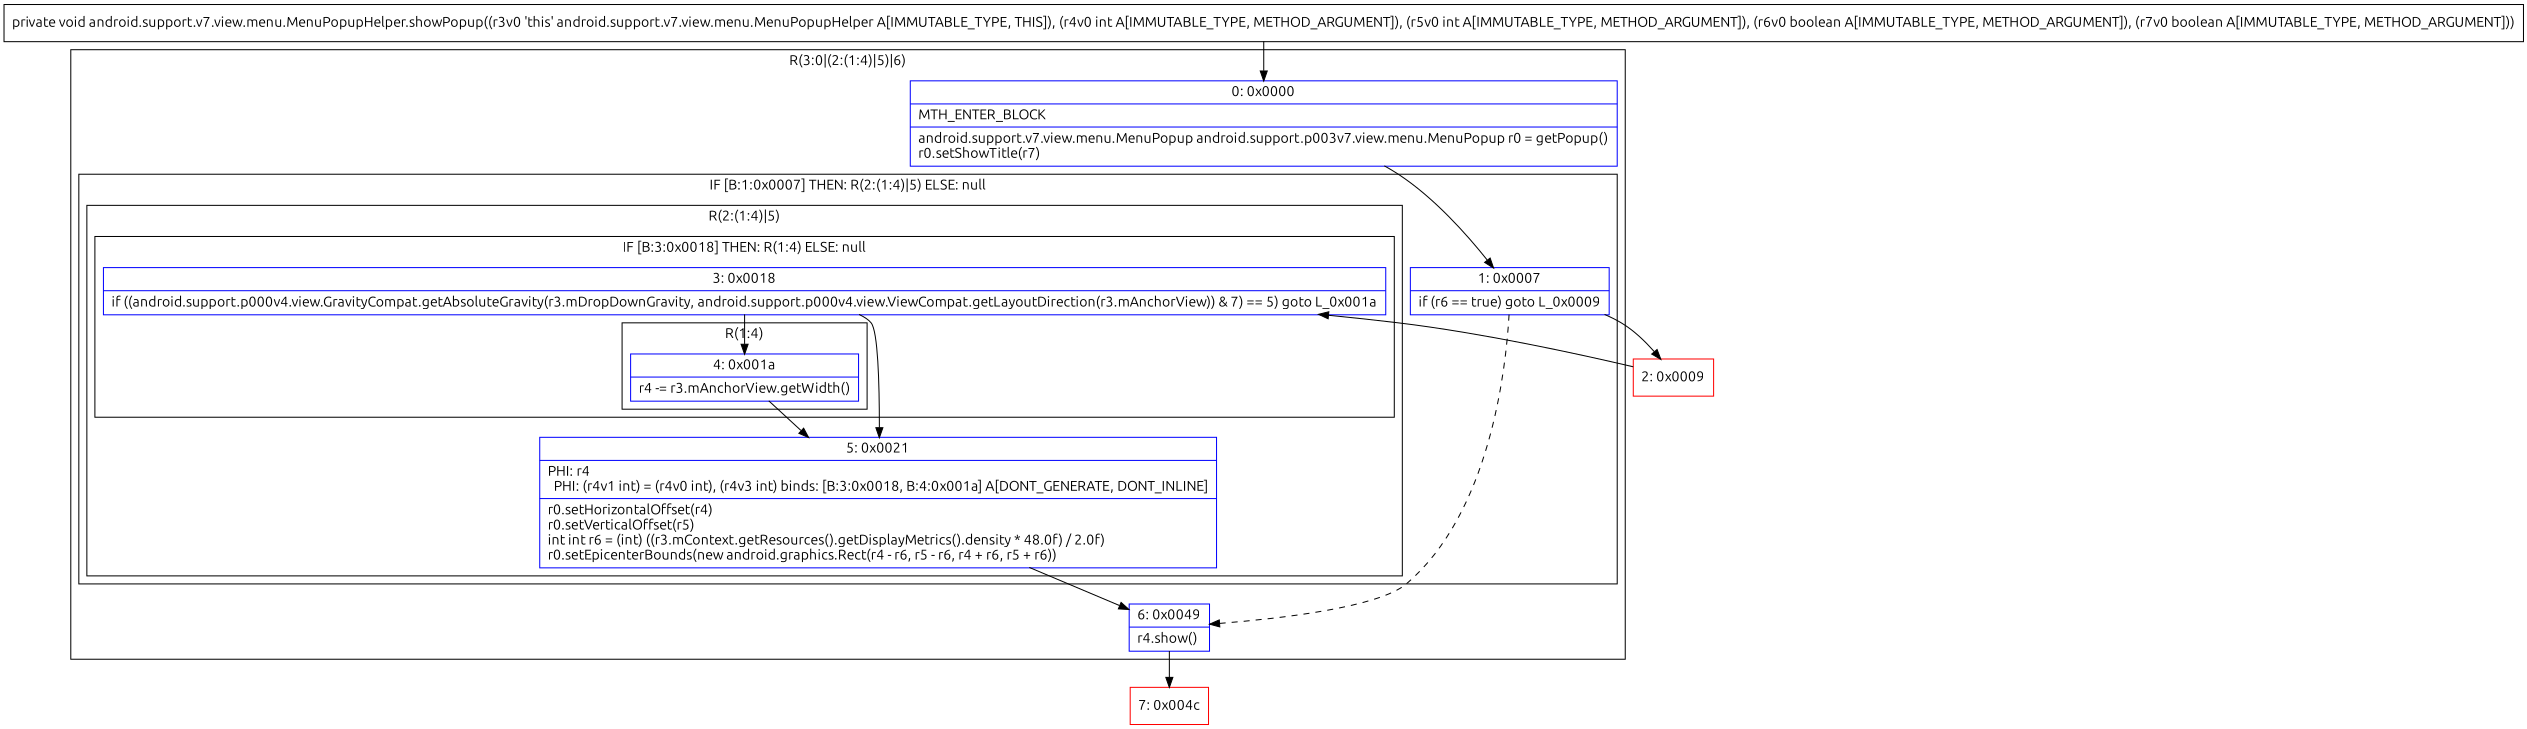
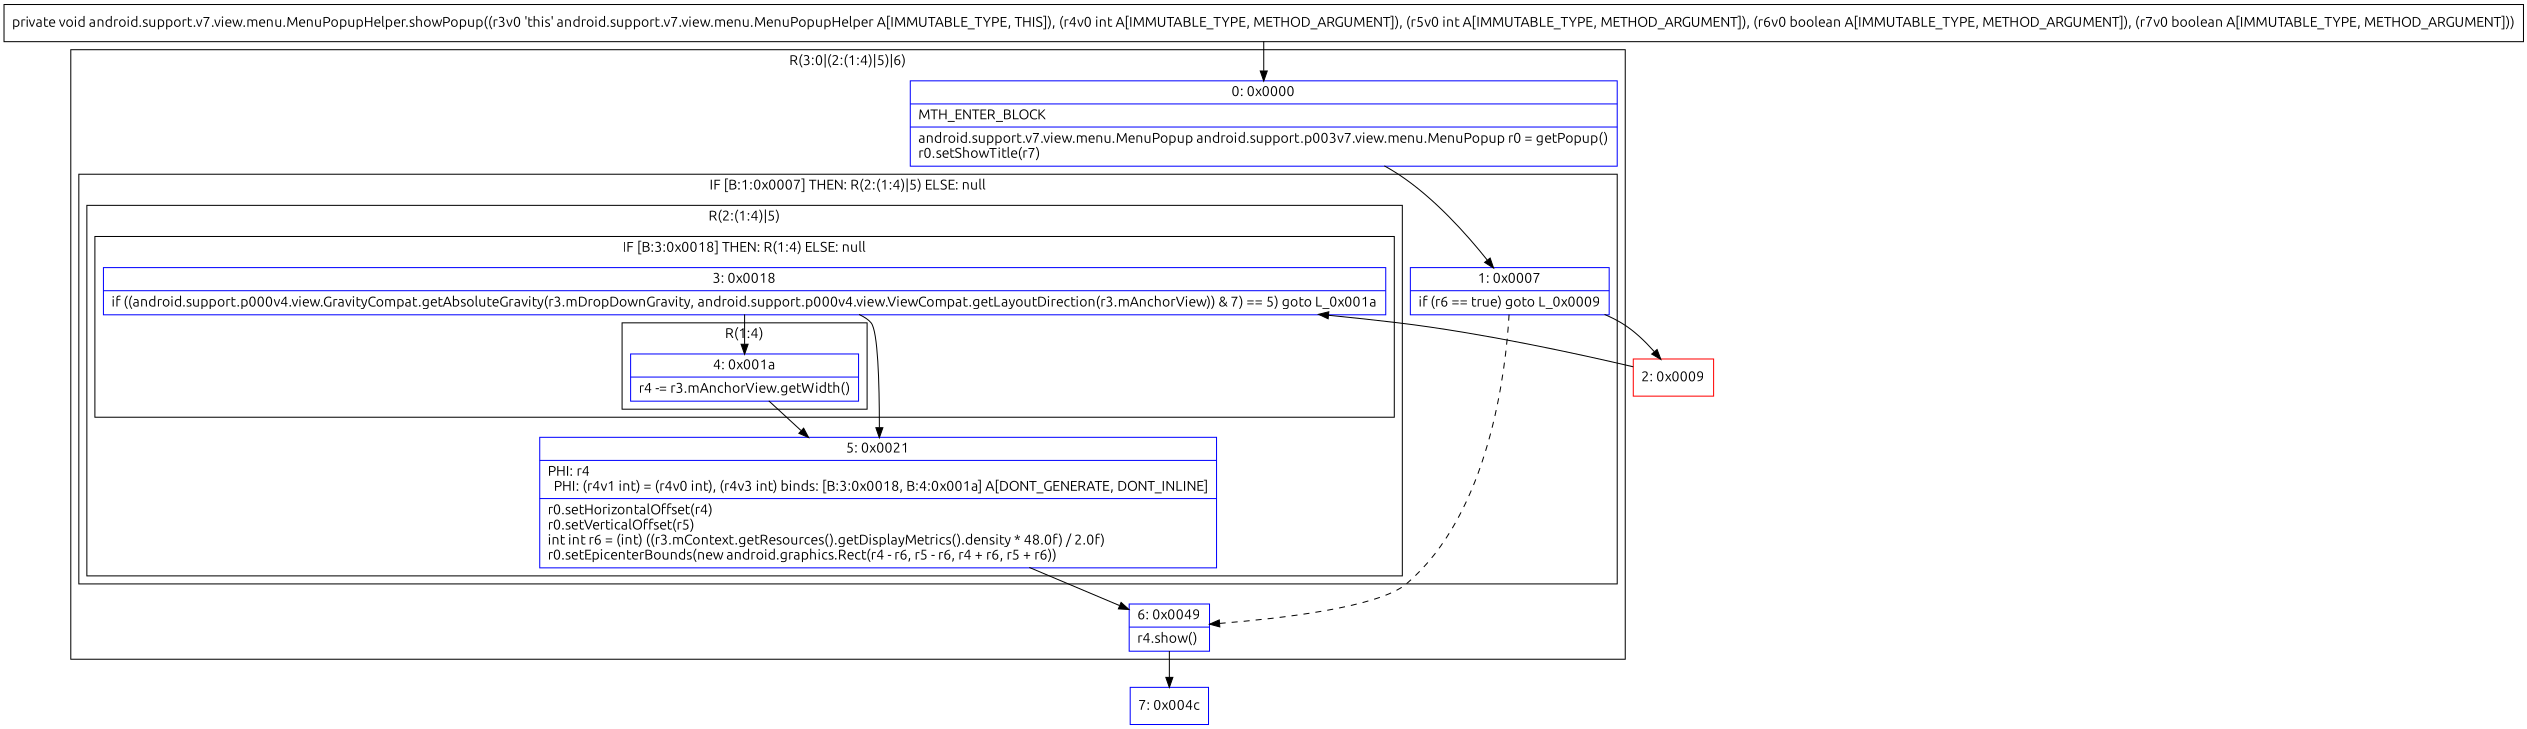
node "7: 0x004c": color red -> blue
